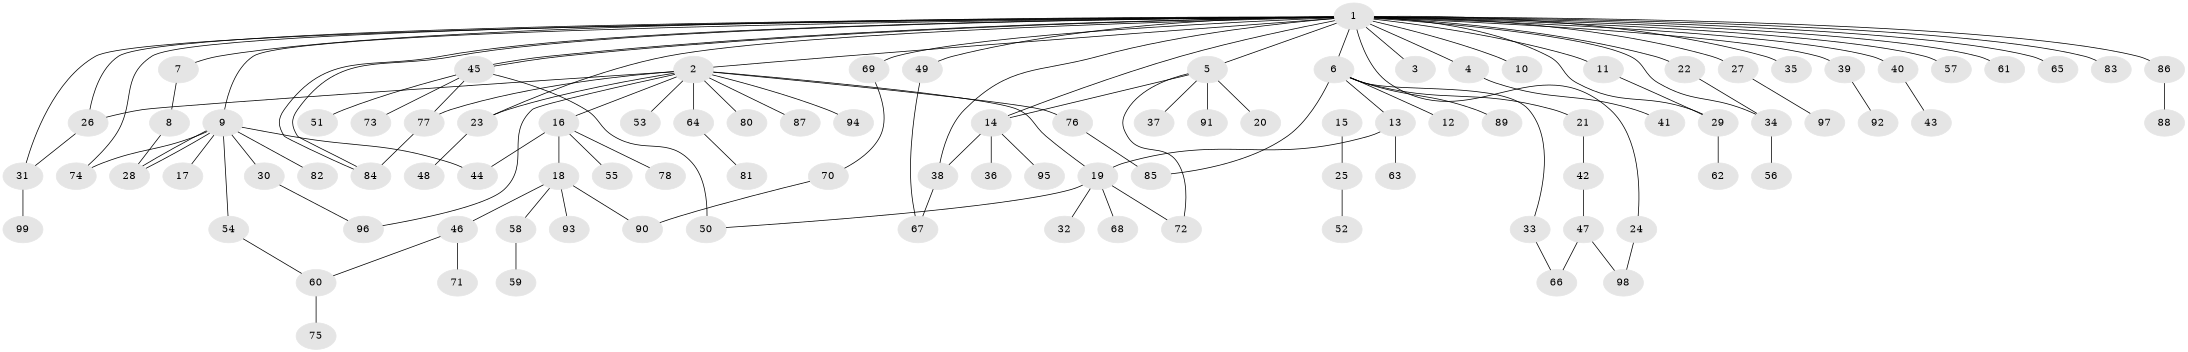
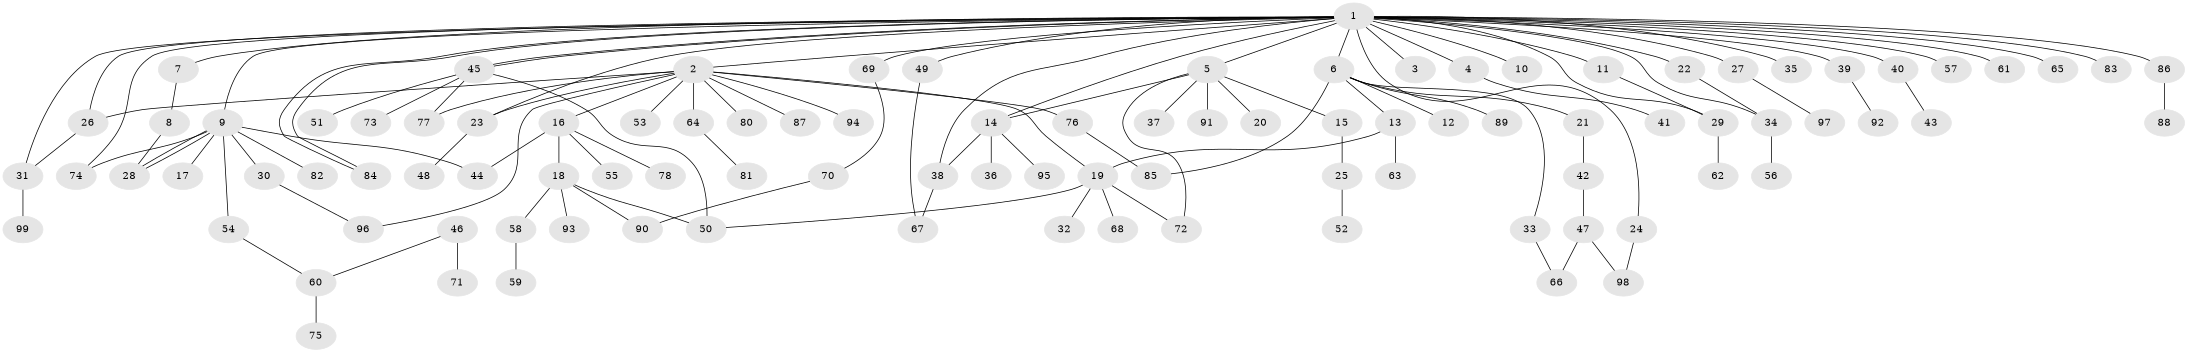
edge "5" -- "15": added
edge "77" -- "84": removed
edge "18" -- "46": now "18" -- "50"
